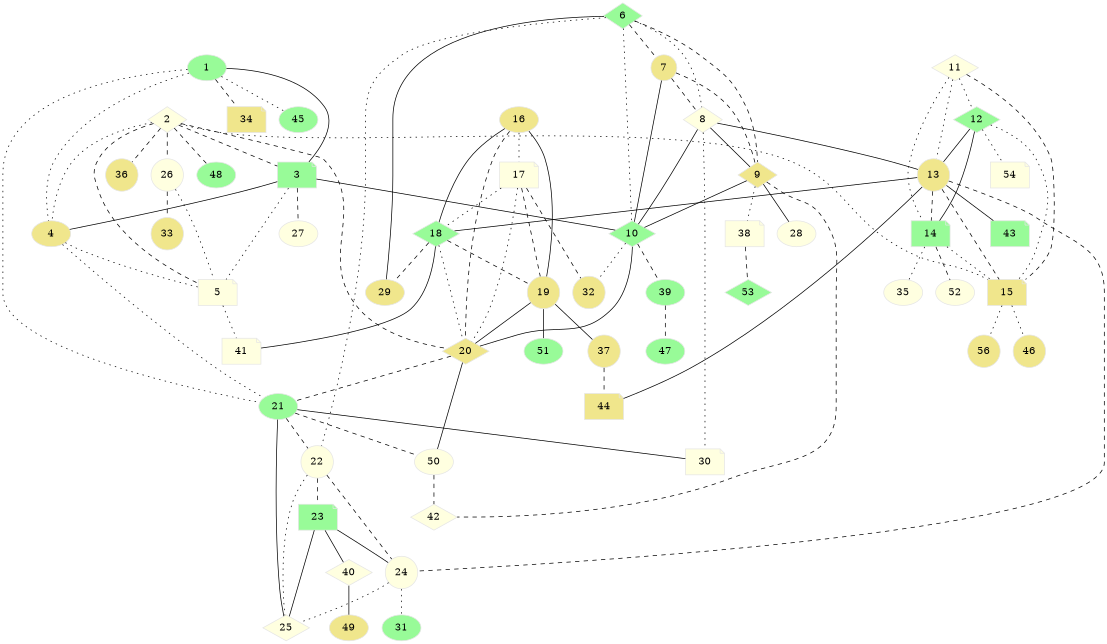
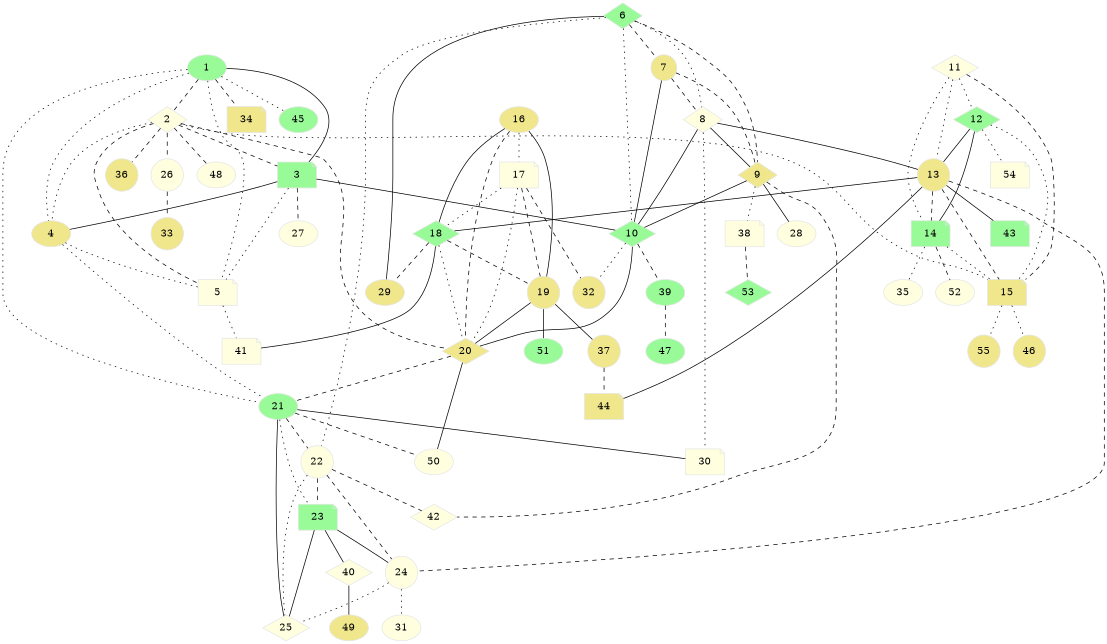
edge "1" -- "2": added
node "48": fillcolor palegreen -> lightyellow
edge "26" -- "5": now "1" -- "5"
node "56": label "56" -> "55"
edge "21" -- "23": added
edge "50" -- "42": now "22" -- "42"
node "31": fillcolor palegreen -> lightyellow
